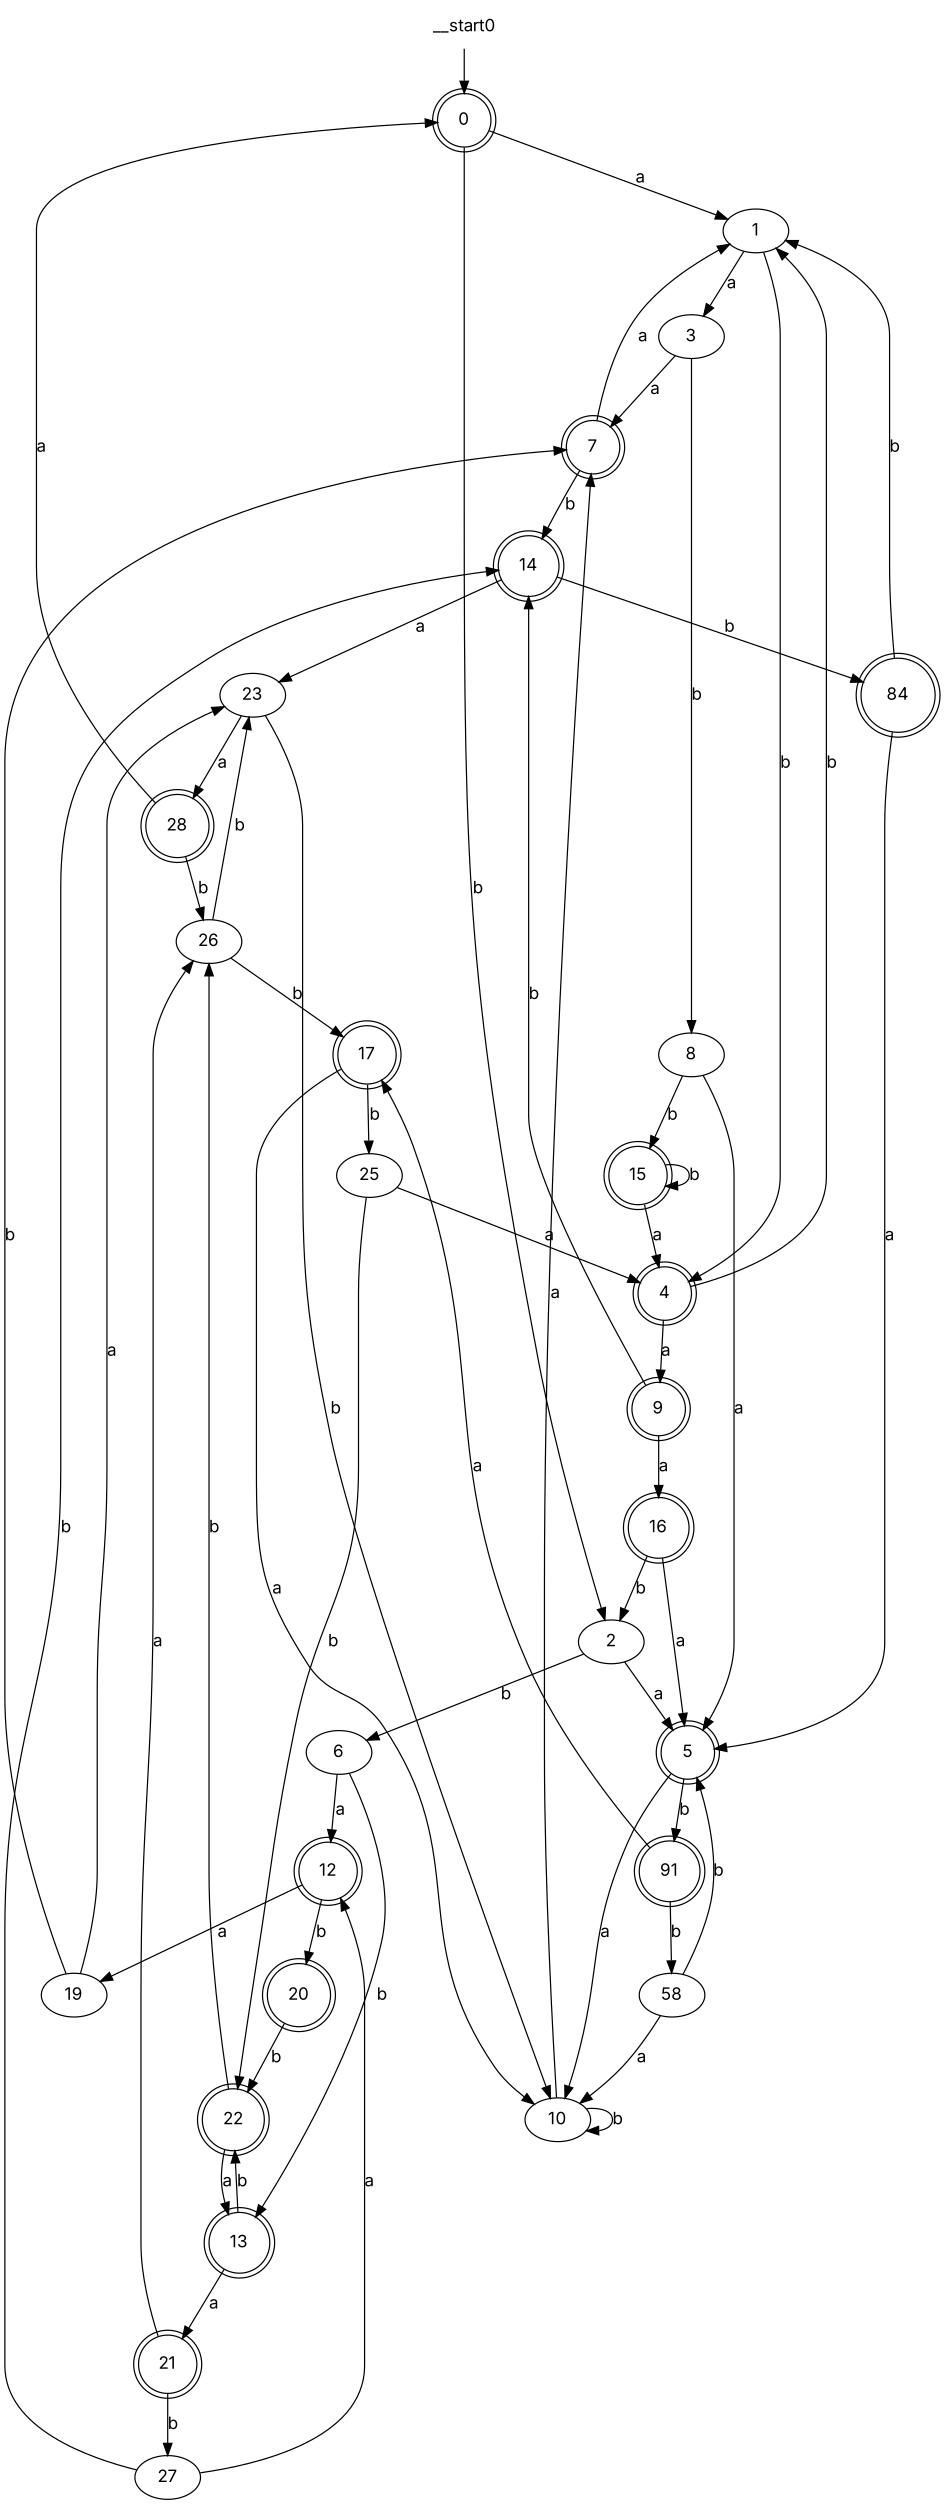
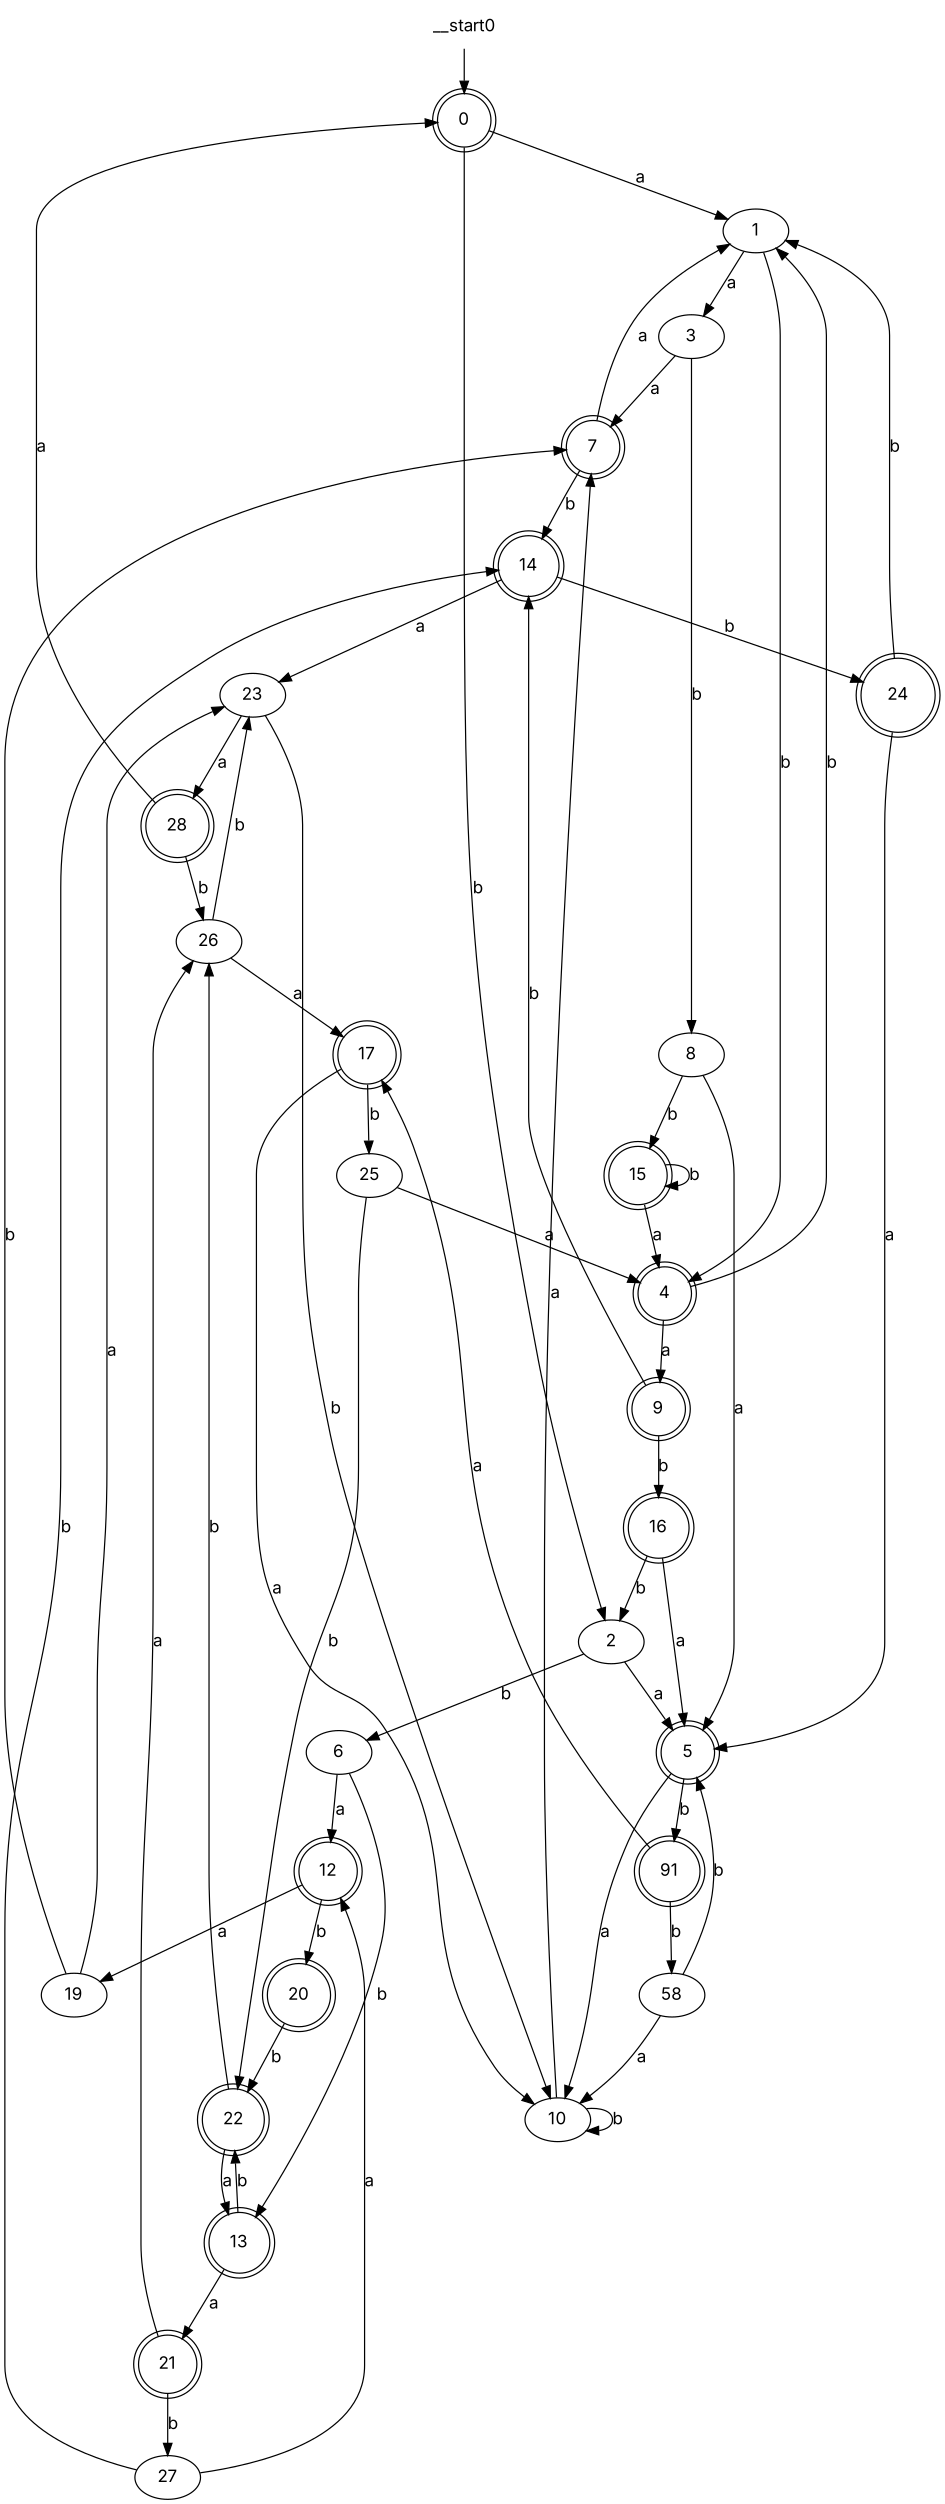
node "84": label "84" -> "24"
edge "26" -> "17": label "b" -> "a"
edge "9" -> "16": label "a" -> "b"
